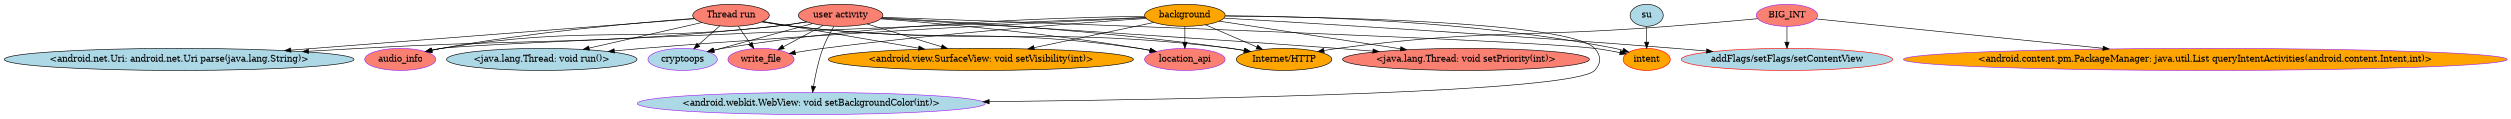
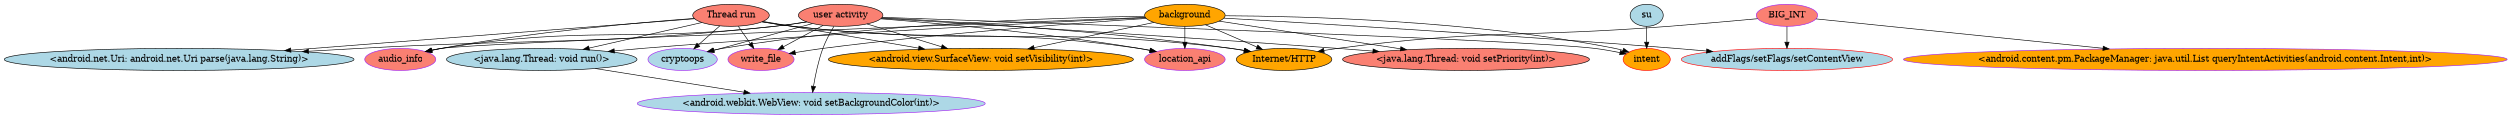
edge "background" -> "<android.webkit.WebView: void setBackgroundColor(int)>": now "<java.lang.Thread: void run()>" -> "<android.webkit.WebView: void setBackgroundColor(int)>"
